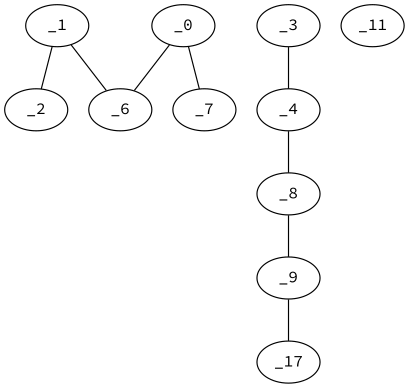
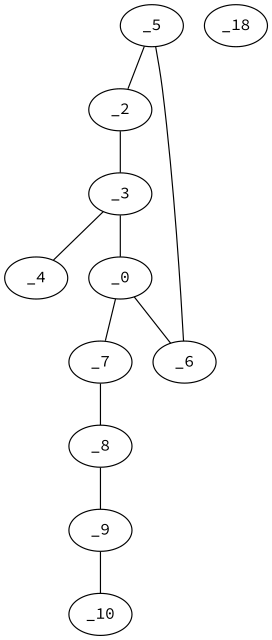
node "_1": label "_1" -> "_5"
node "_11": label "_11" -> "_18"
edge "_2" -- "_3": added
edge "_4" -- "_8": now "_7" -- "_8"
edge "_3" -- "_0": added
node "_17": label "_17" -> "_10"
